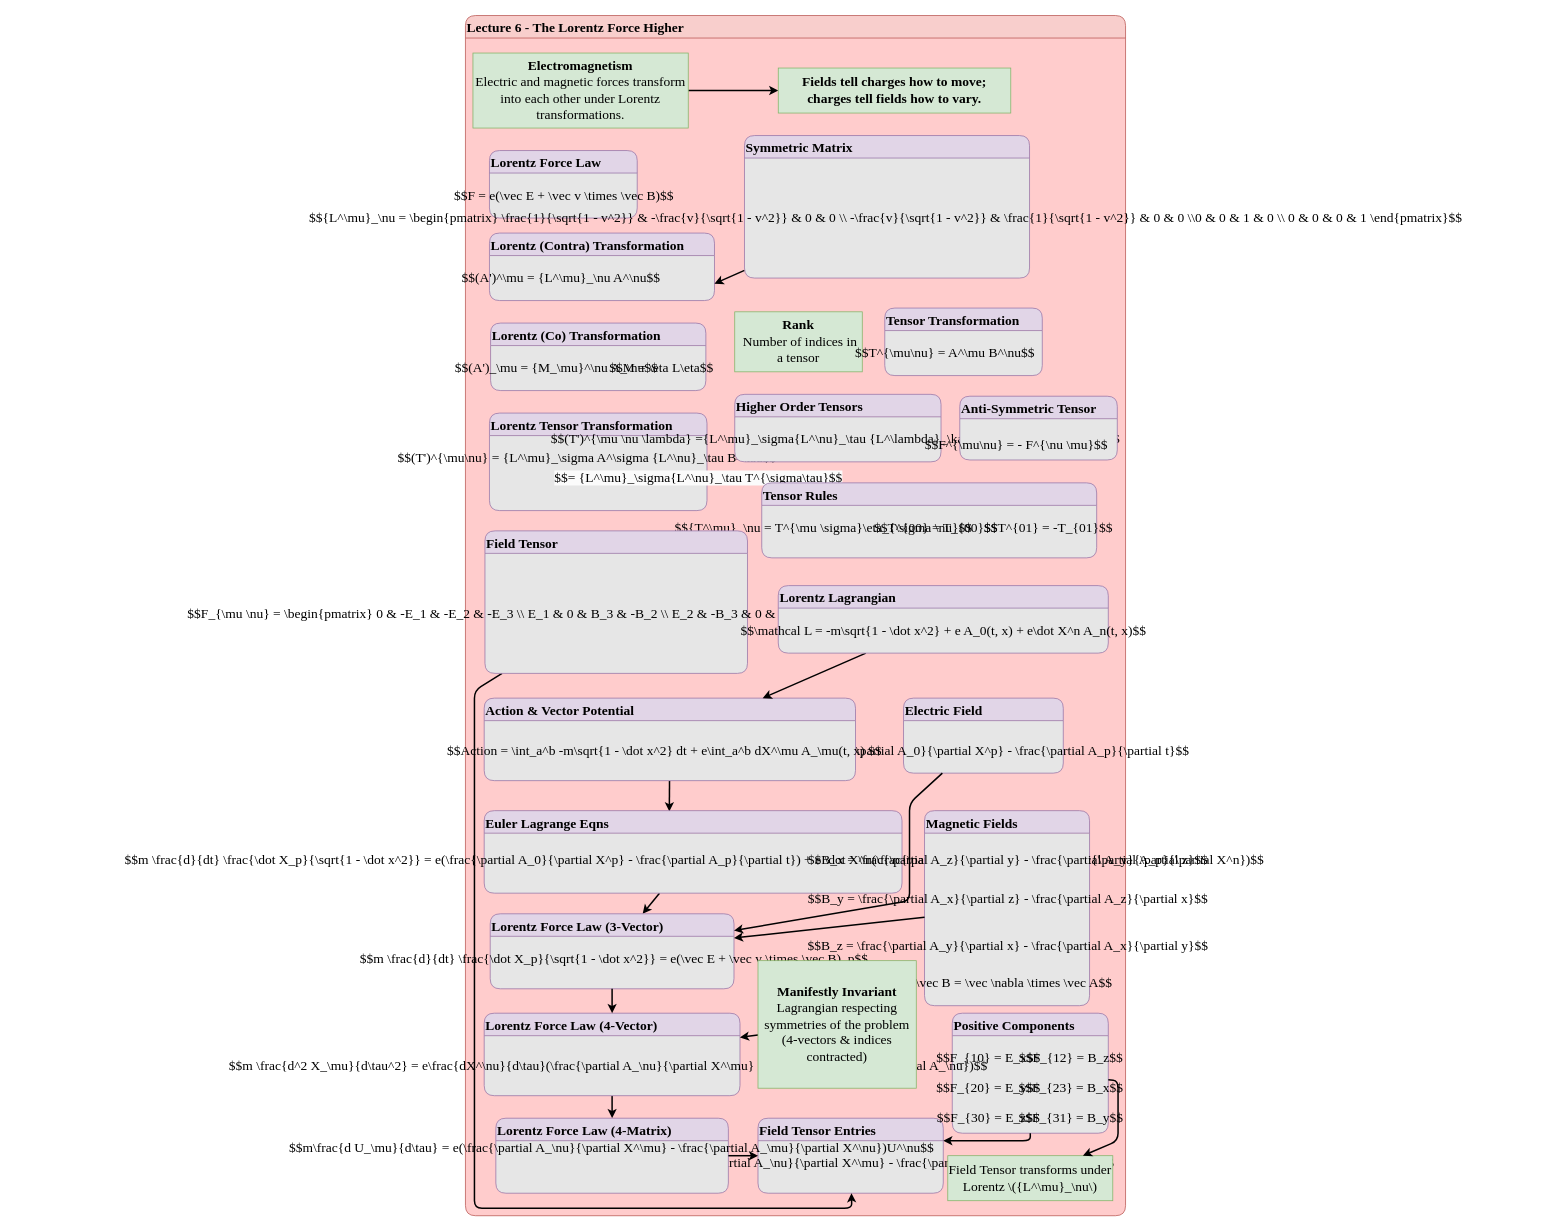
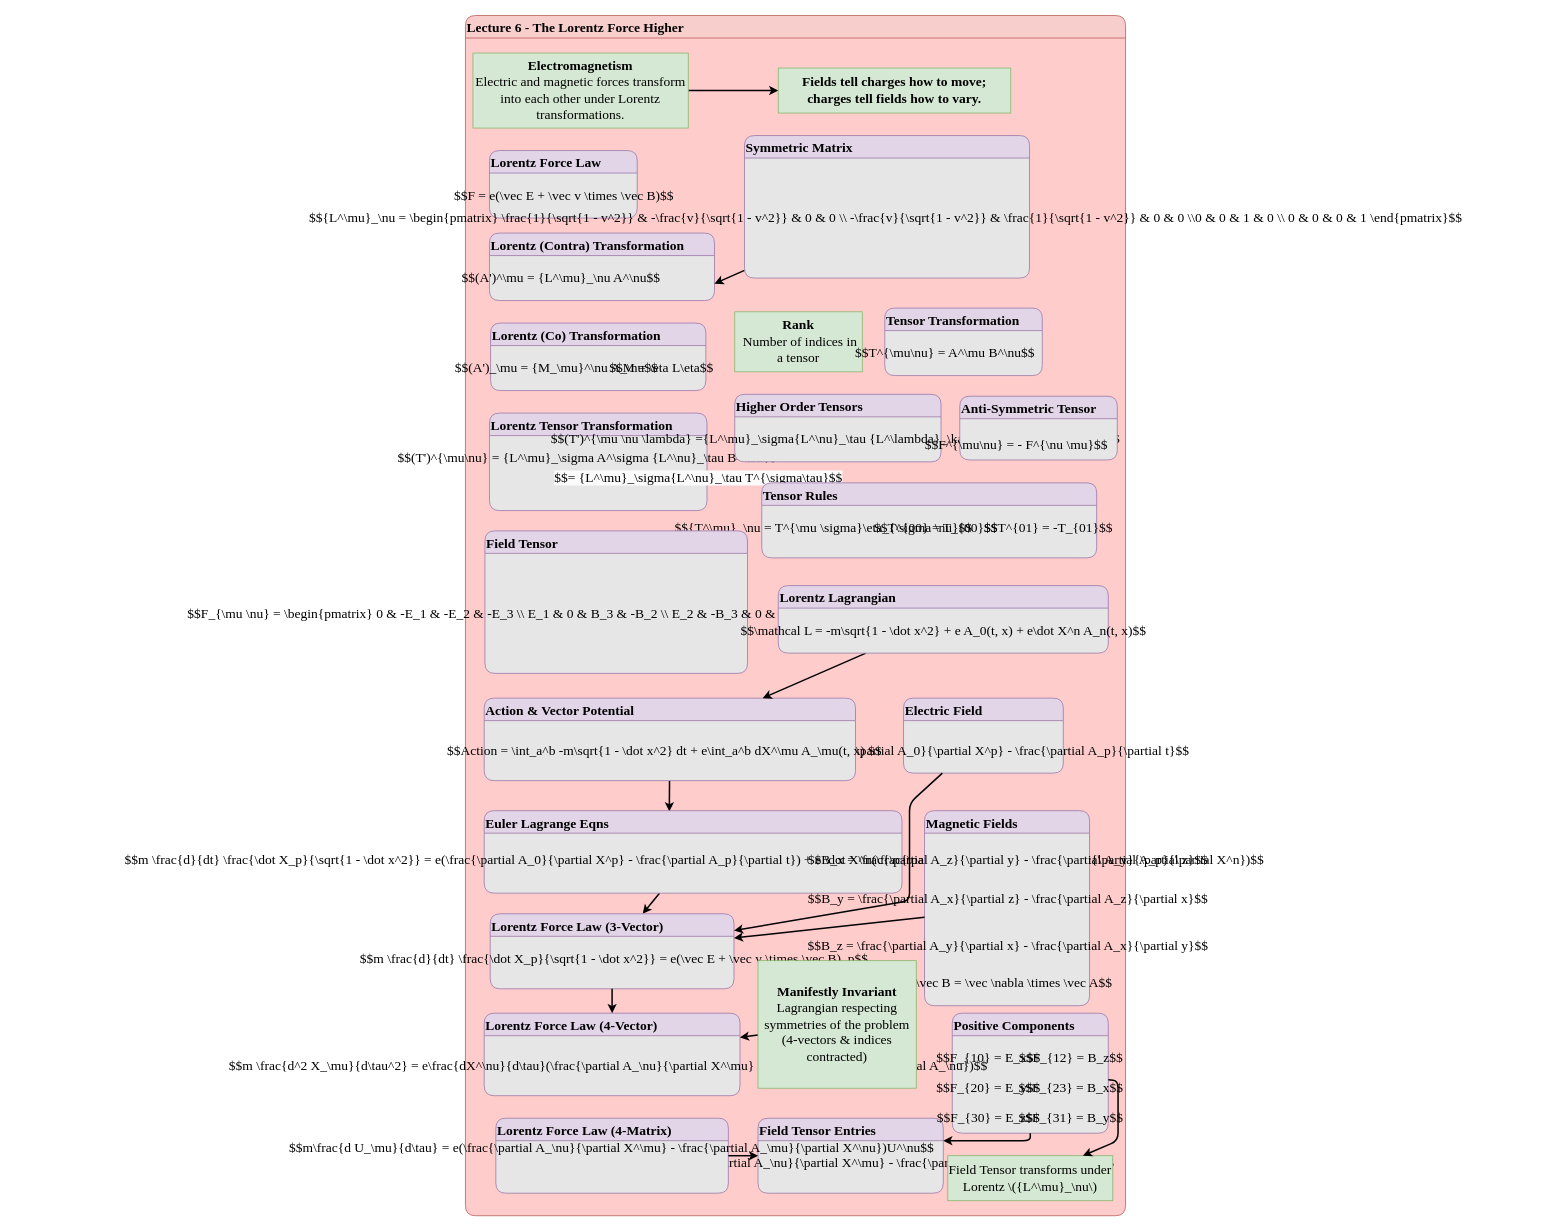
edge "Lorentz Force Law (4-Vector)" -> "Lorentz Force Law (4-Matrix)": removed
edge "Field Tensor" -> "Field Tensor Entries": removed
